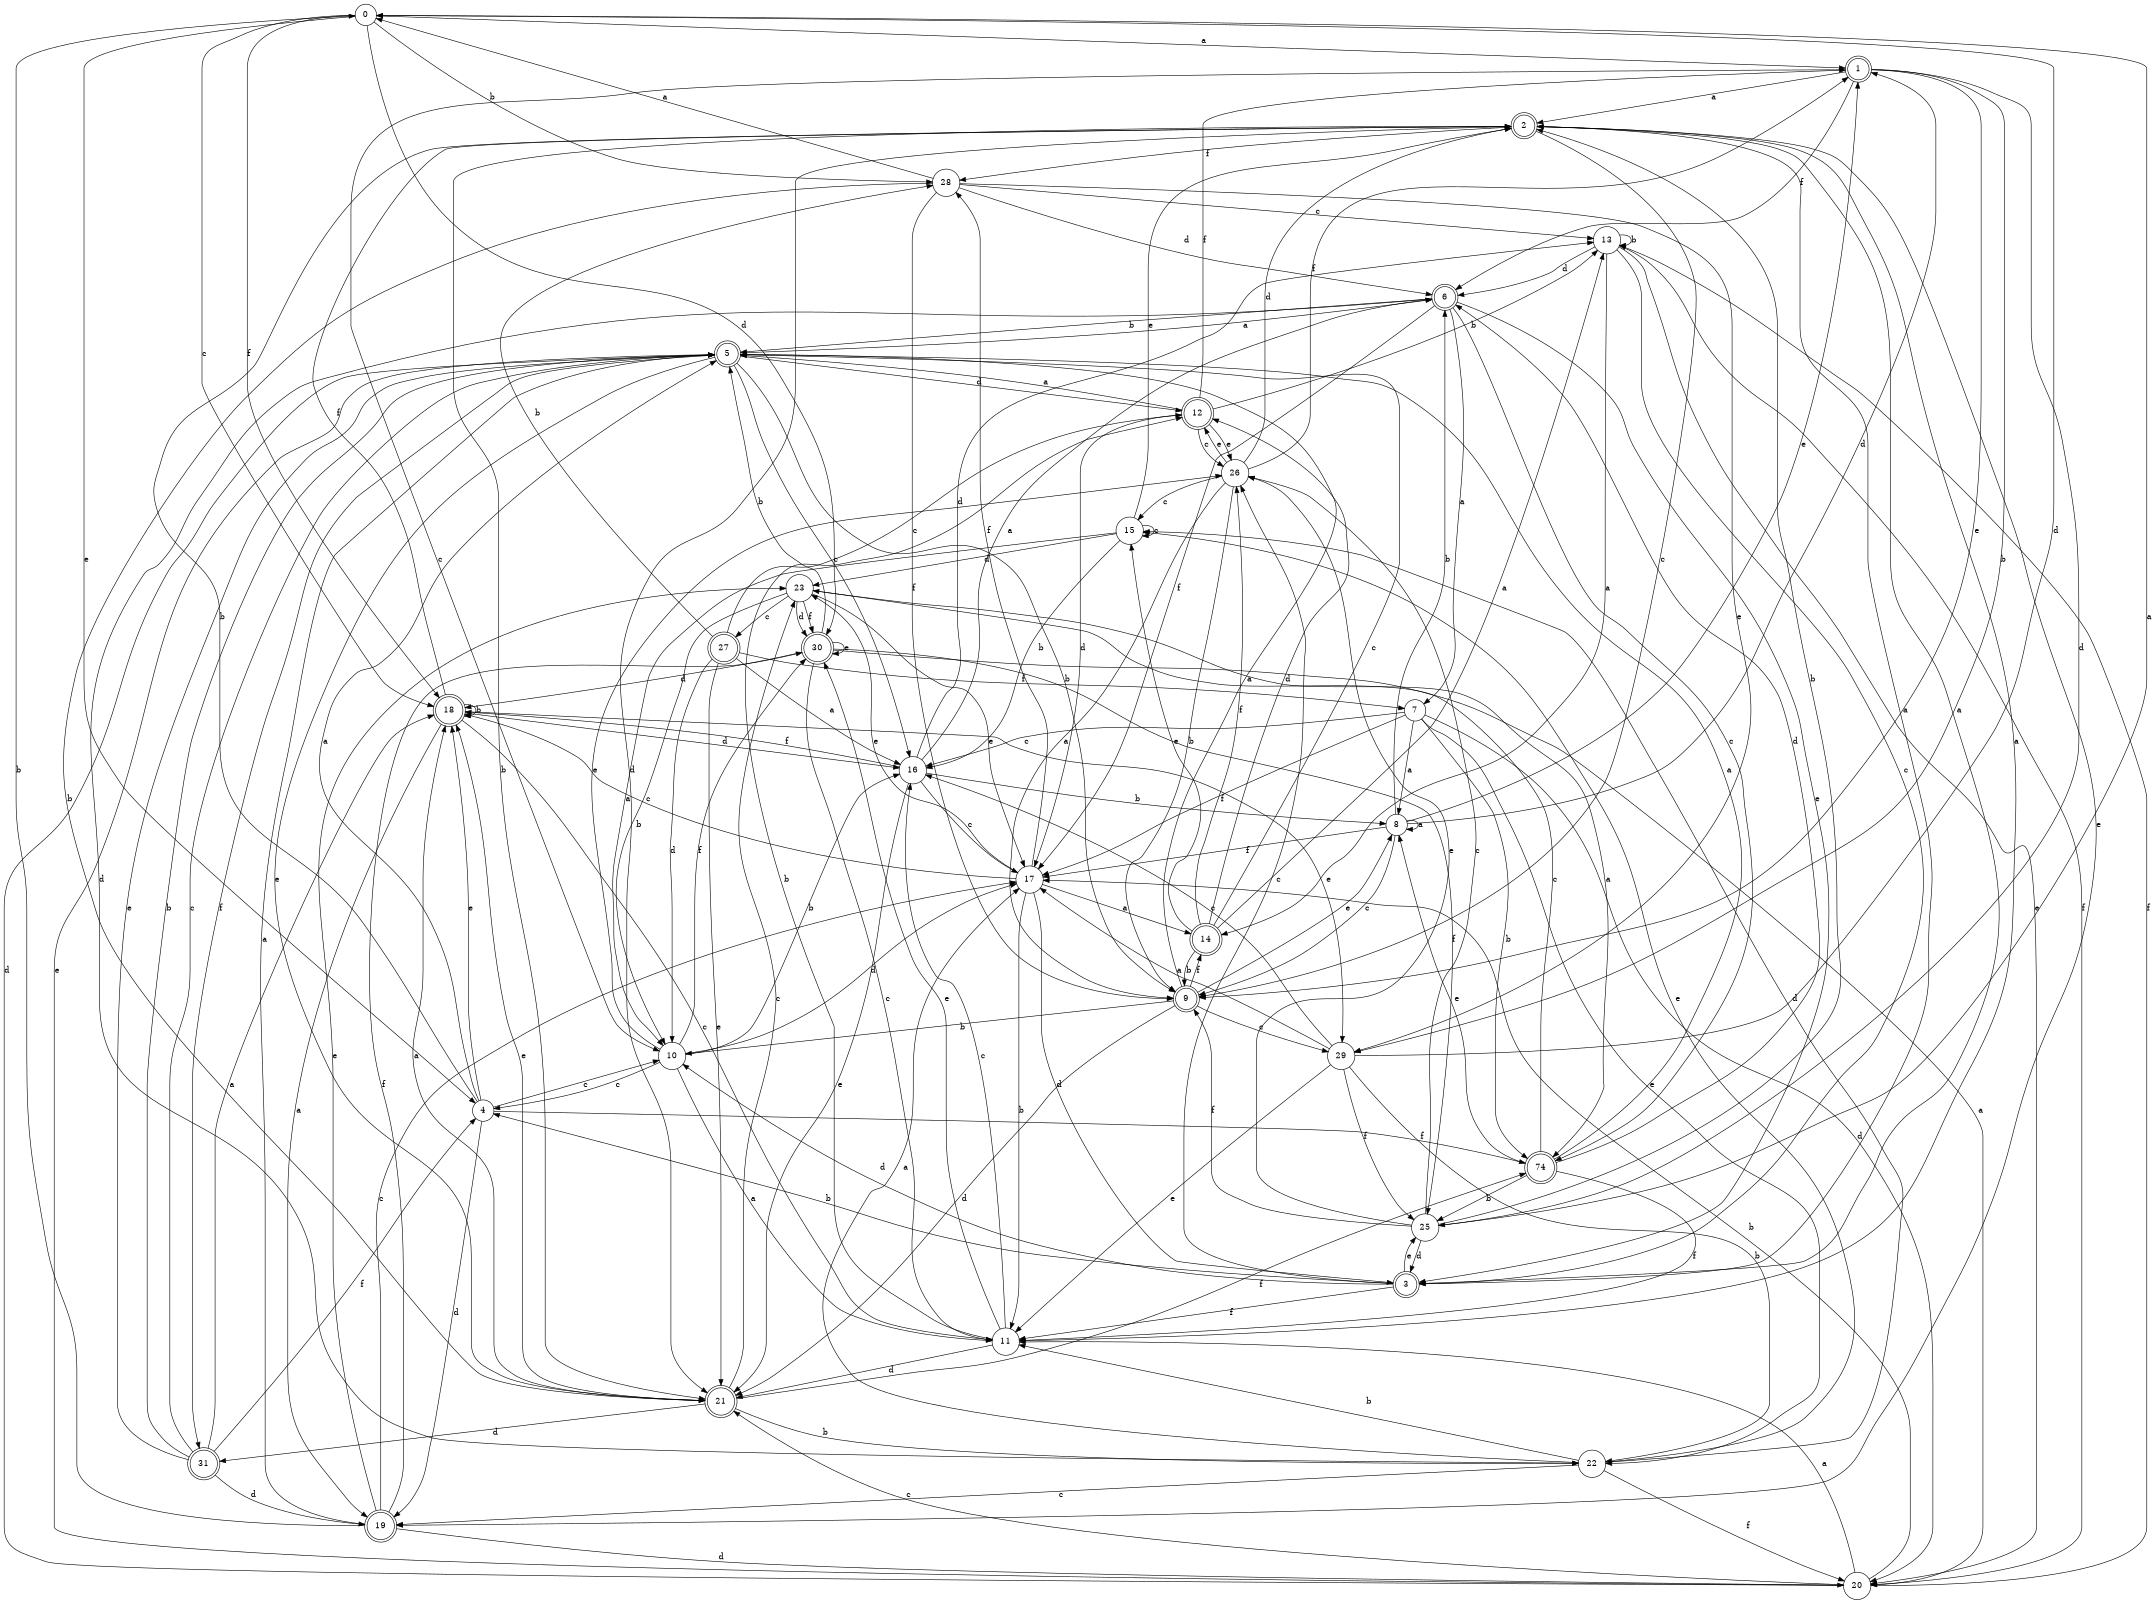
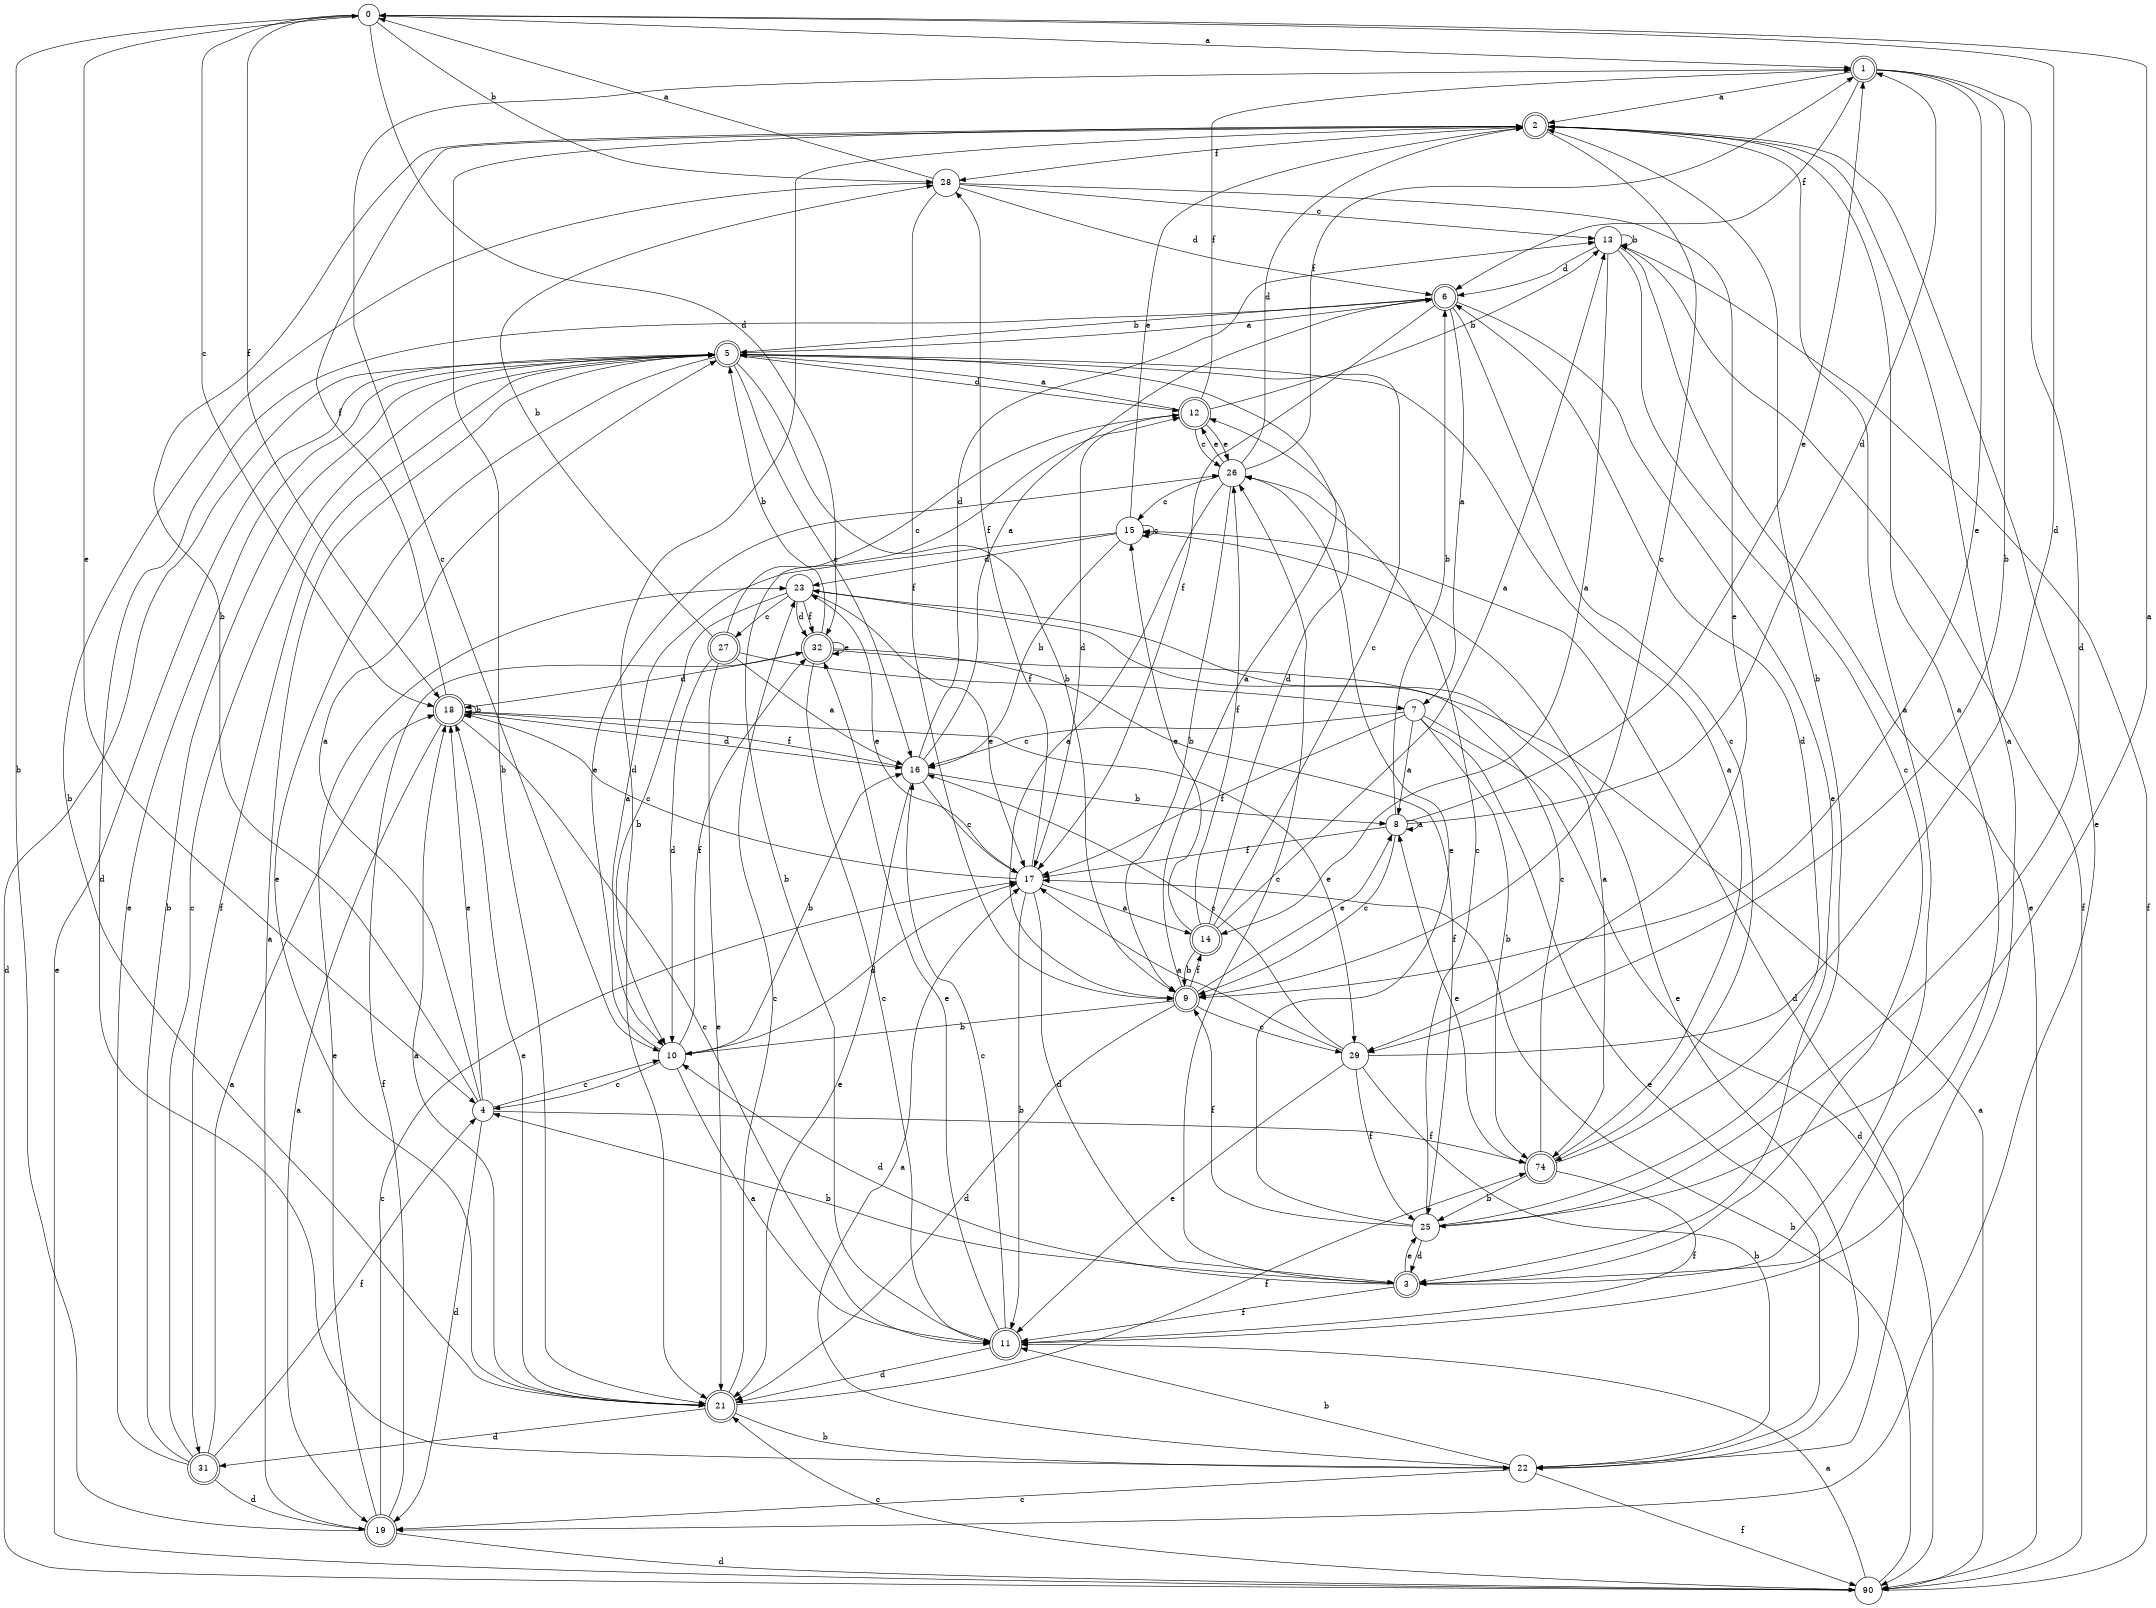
node "30": label "30" -> "32"
node "11": shape circle -> doublecircle
node "20": label "20" -> "90"
